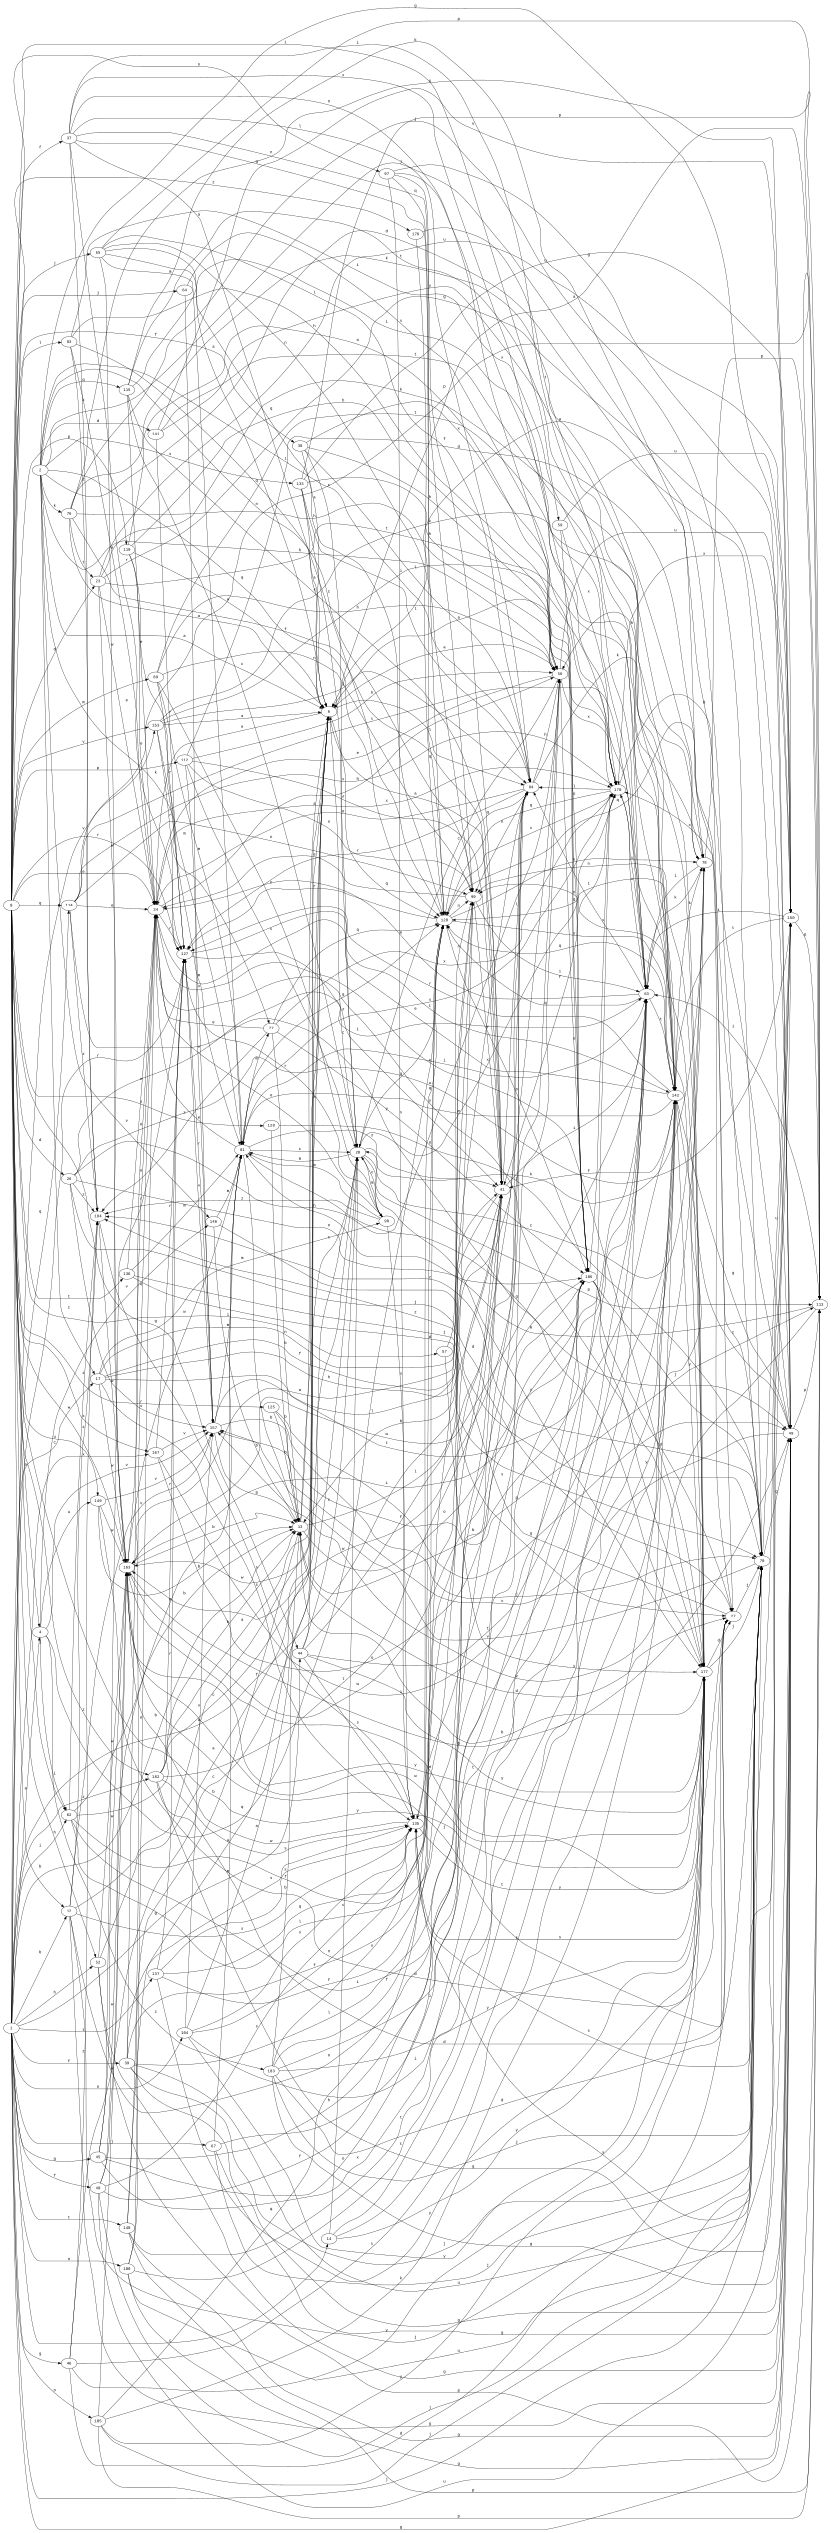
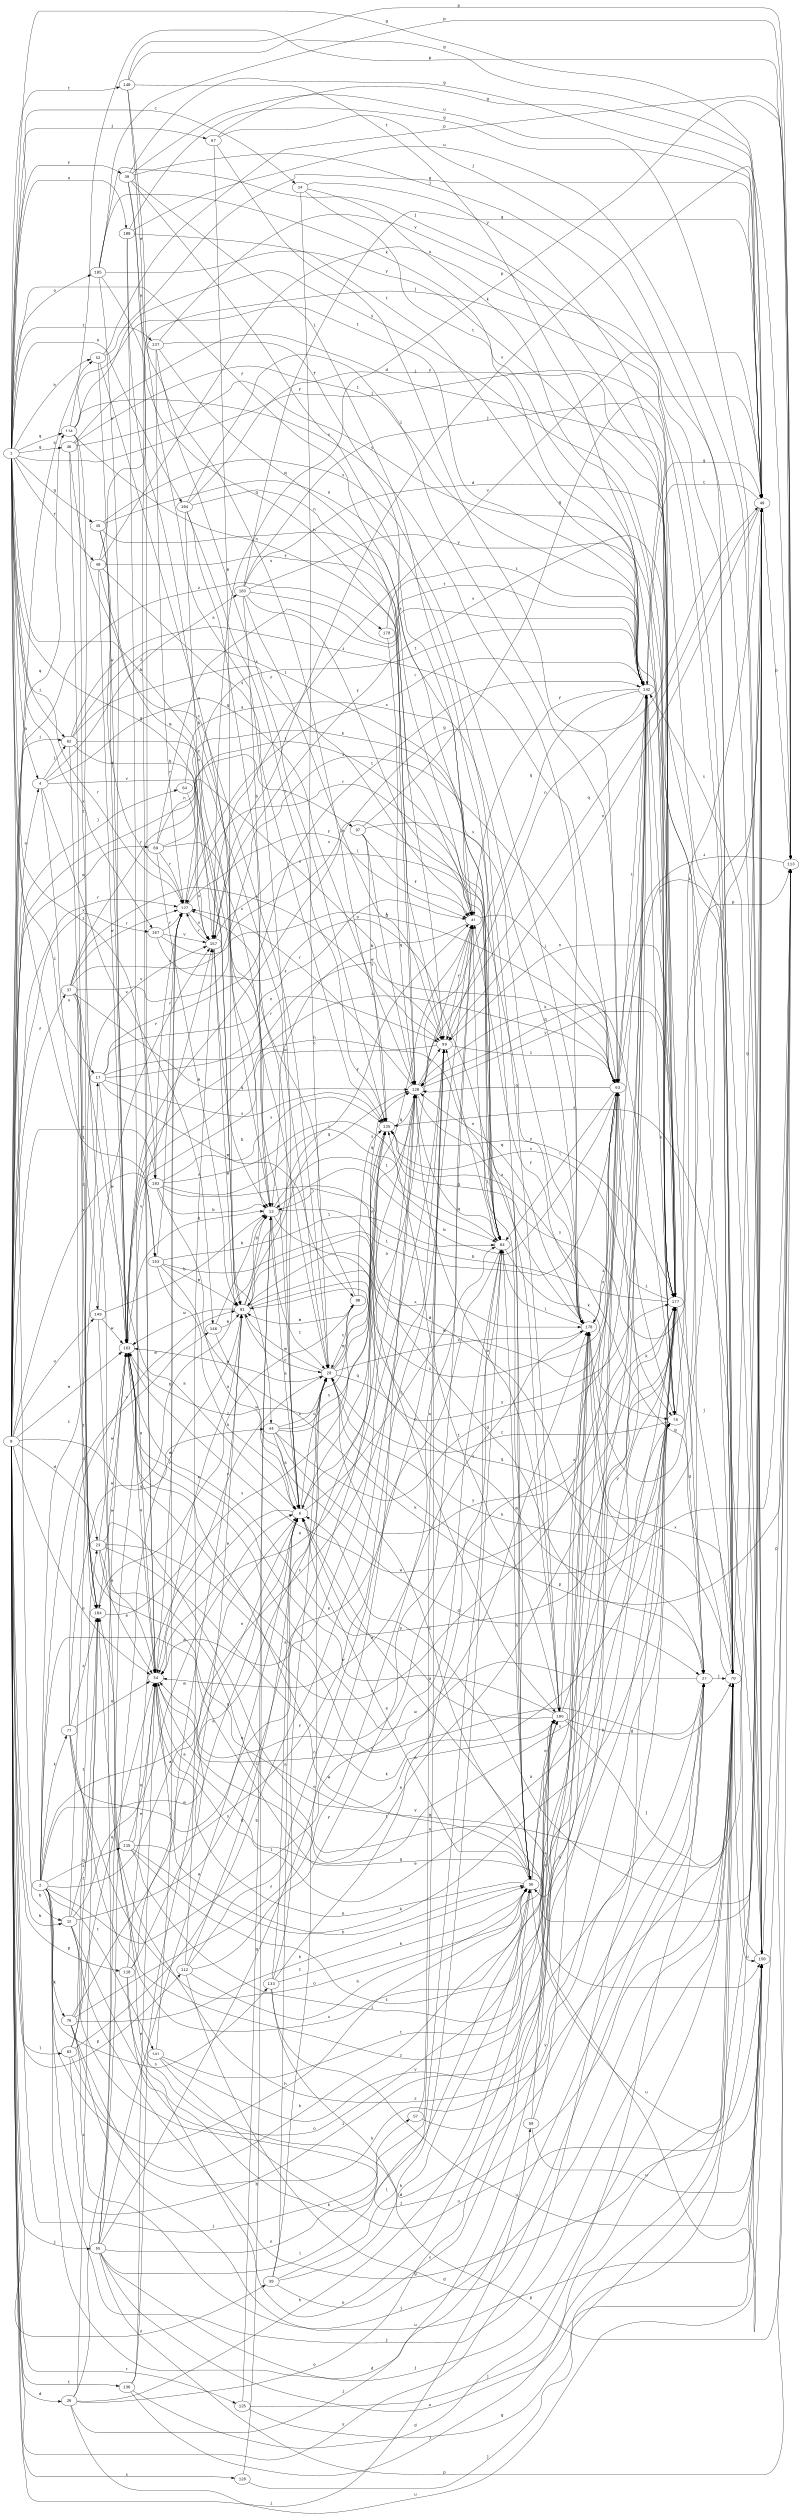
edge "2" -> "141": label "d" -> "t"
edge "49" -> "99": added, label "n"
edge "1" -> "153": label "v" -> "l"
edge "89" -> "90": now "89" -> "20"
edge "81" -> "77": reversed
edge "90" -> "34": now "170" -> "34"
edge "26" -> "70": now "65" -> "70"
edge "65" -> "150": added, label "u"
